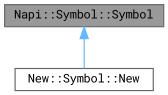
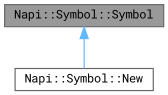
node "New::Symbol::New": label "New::Symbol::New" -> "Napi::Symbol::New"
